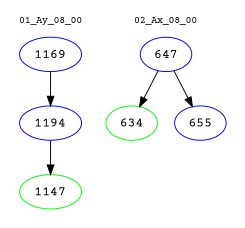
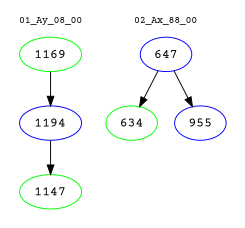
cluster "02_Ax_08_00": label "02_Ax_08_00" -> "02_Ax_88_00"
node "1169": color blue -> green
node "655": label "655" -> "955"
